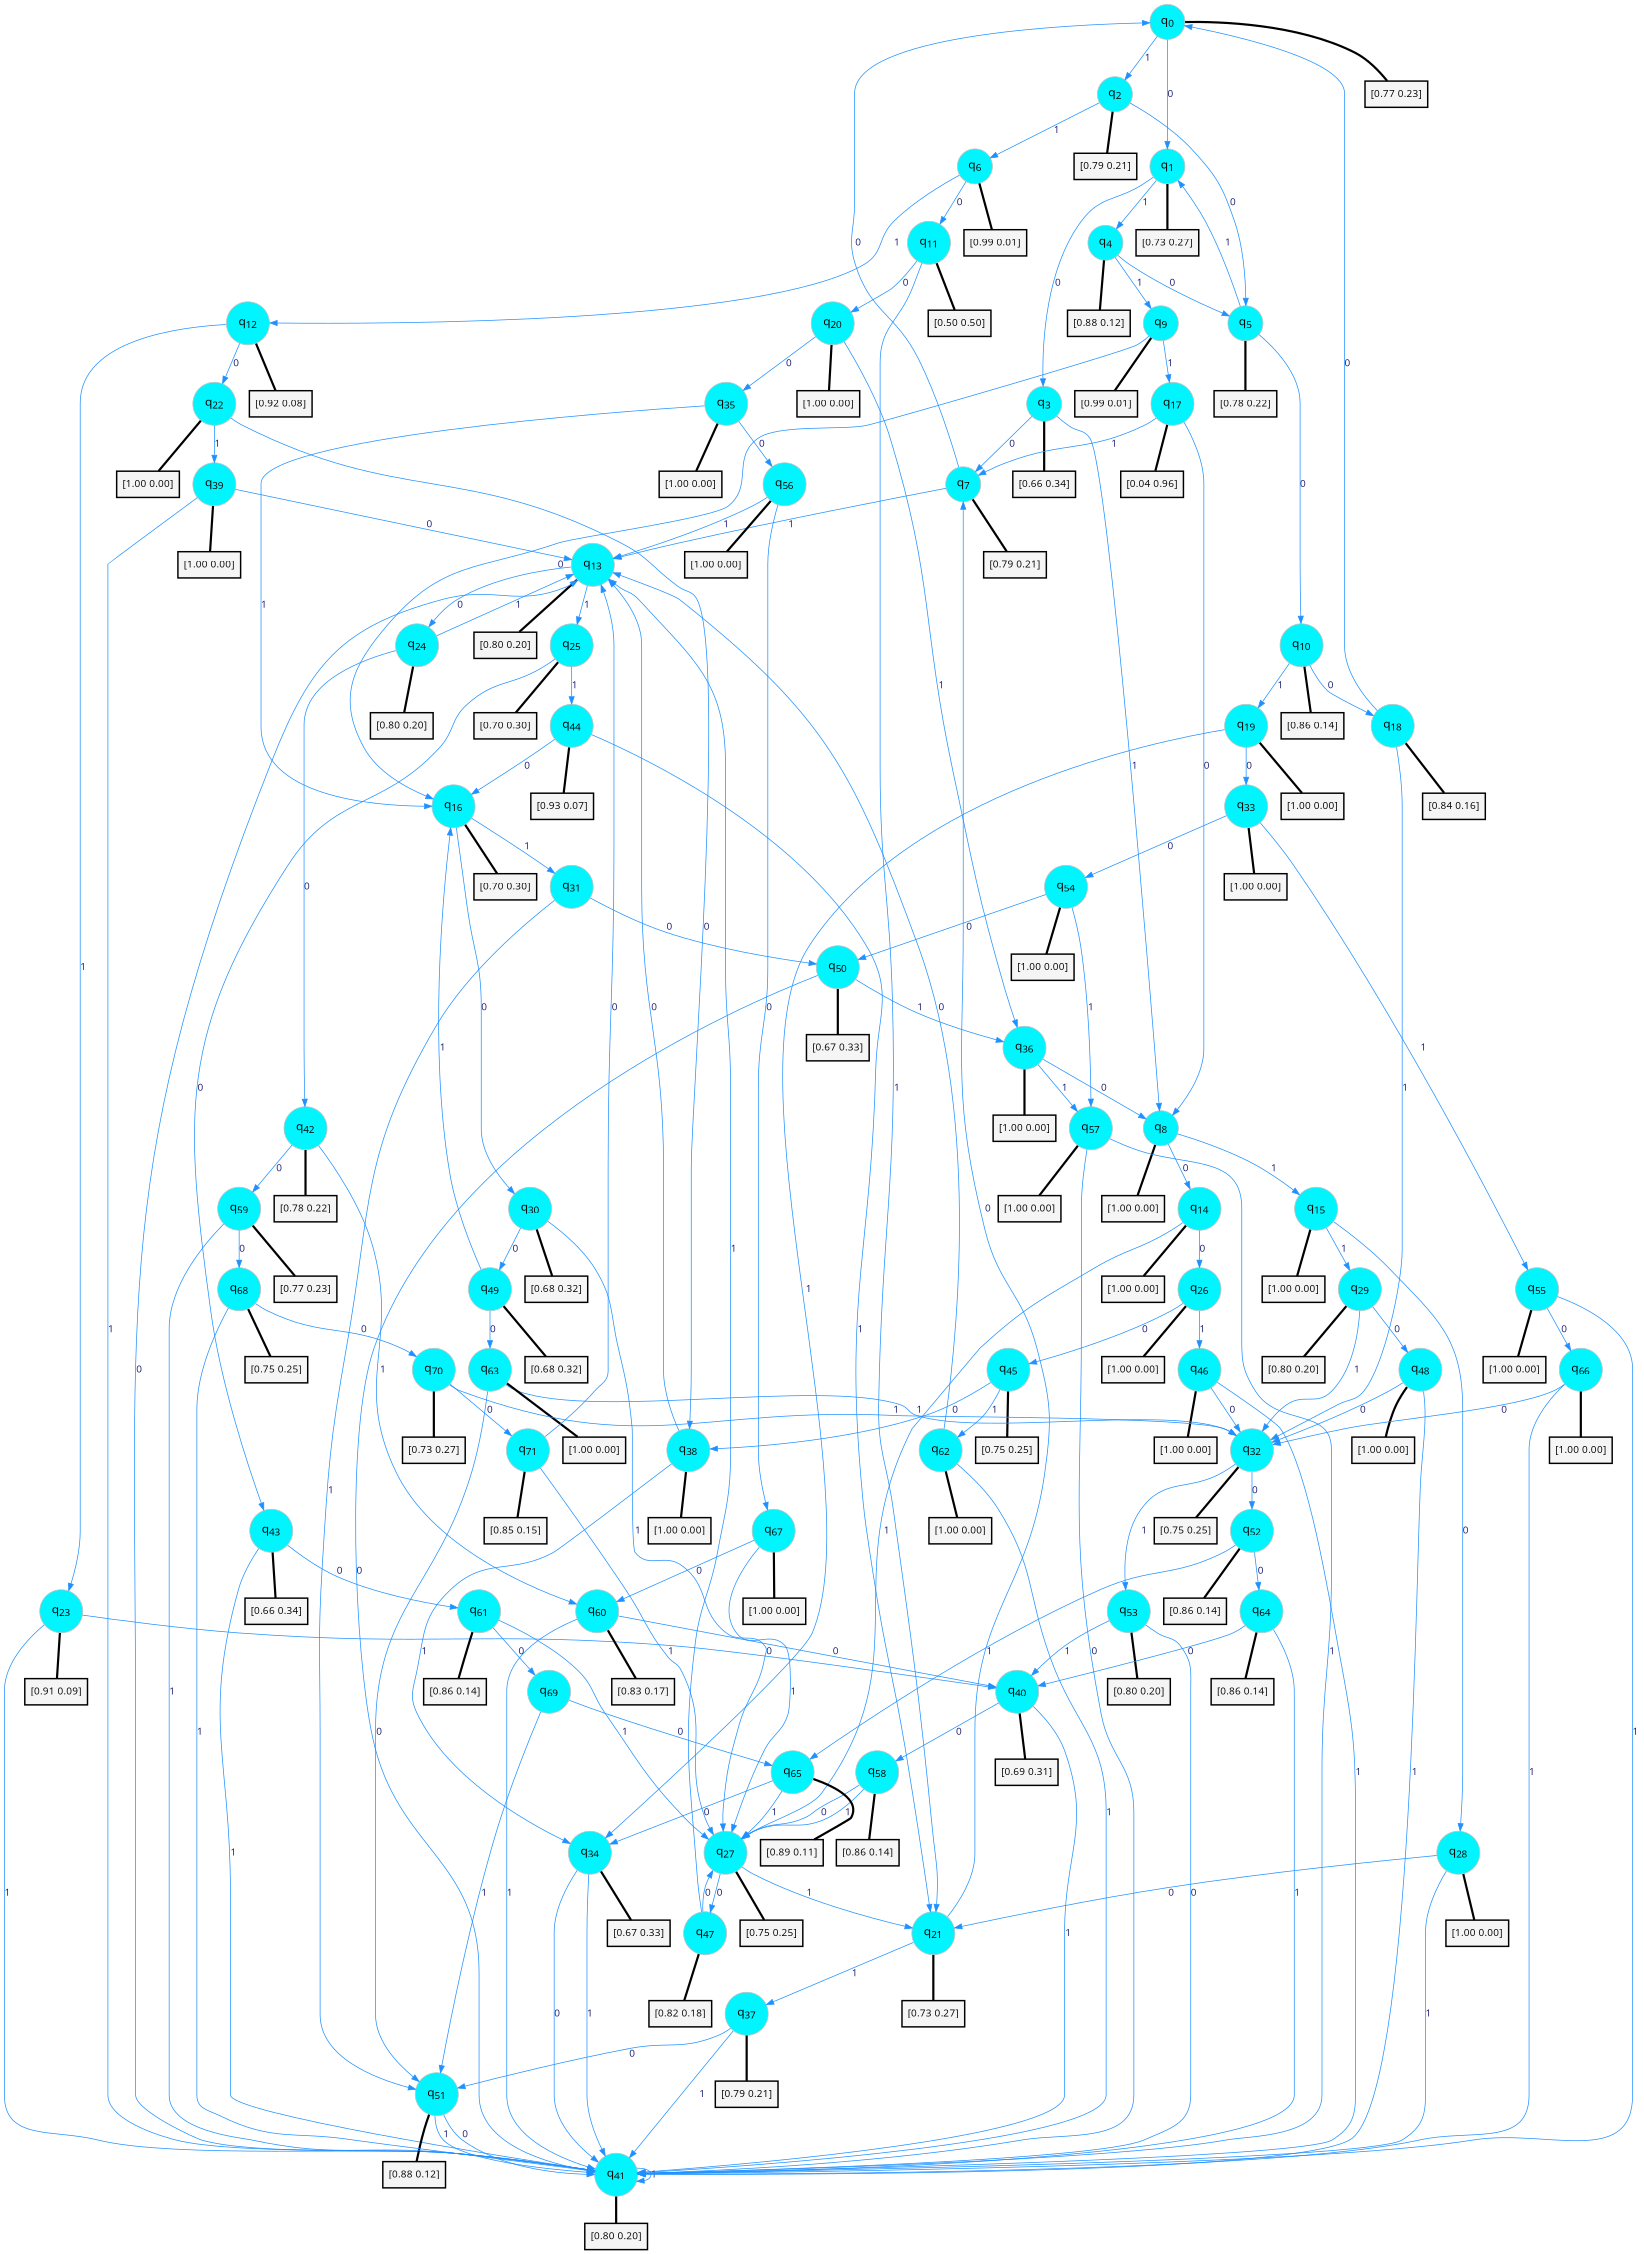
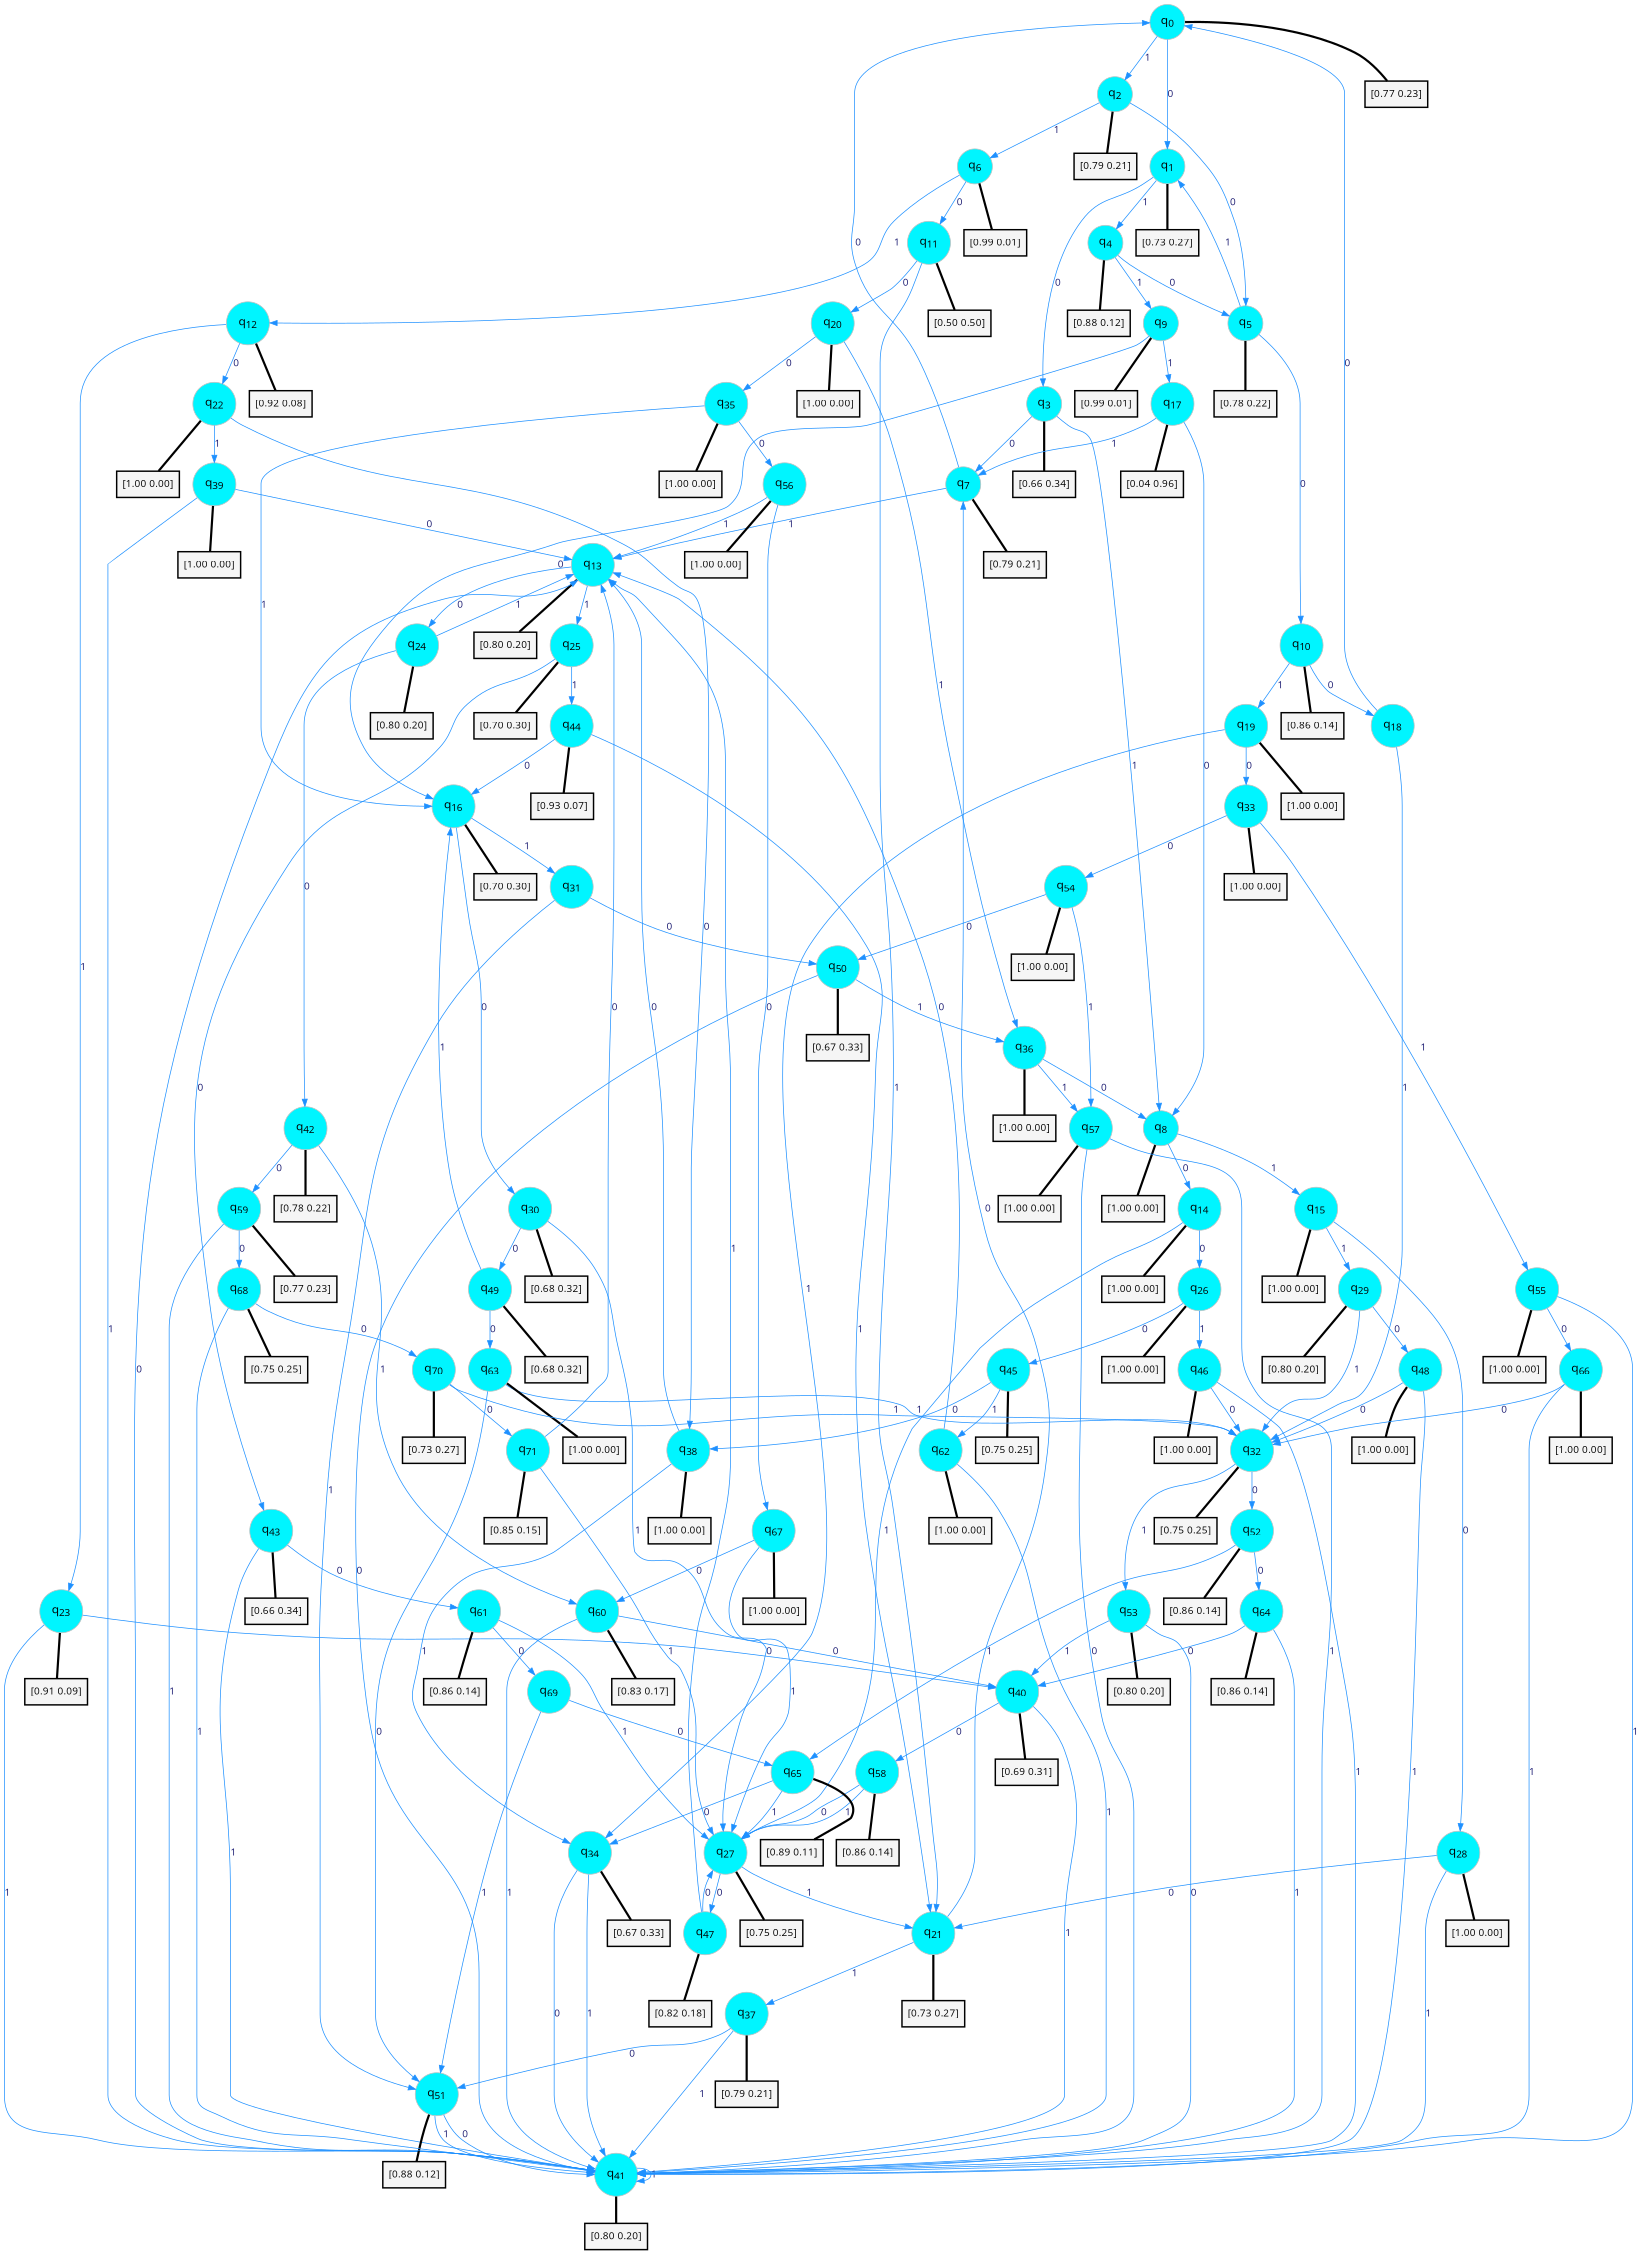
node "[0.84 0.16]": removed
